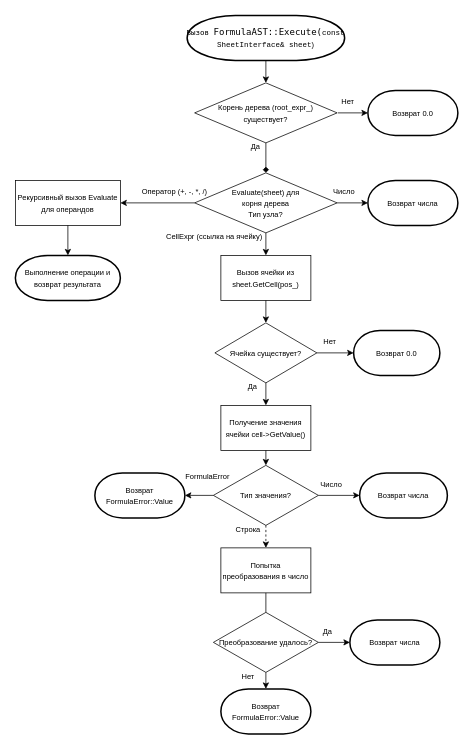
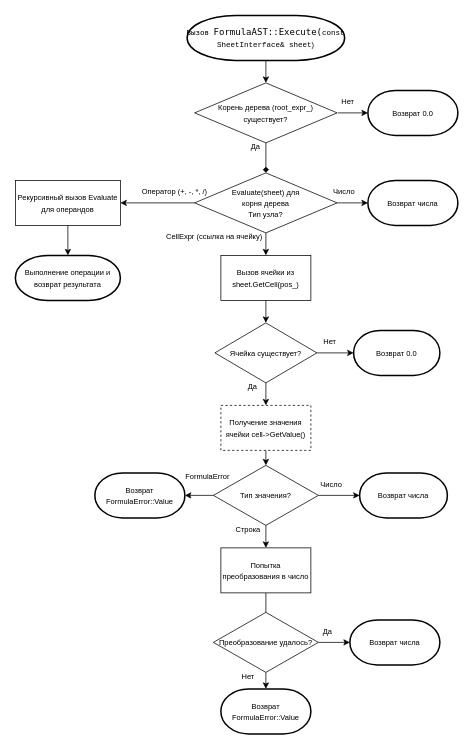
node "Получение значения ячейки cell->GetValue()": style solid -> dashed
edge "Тип значения?" -> "Попытка преобразования в число": style dashed -> solid
